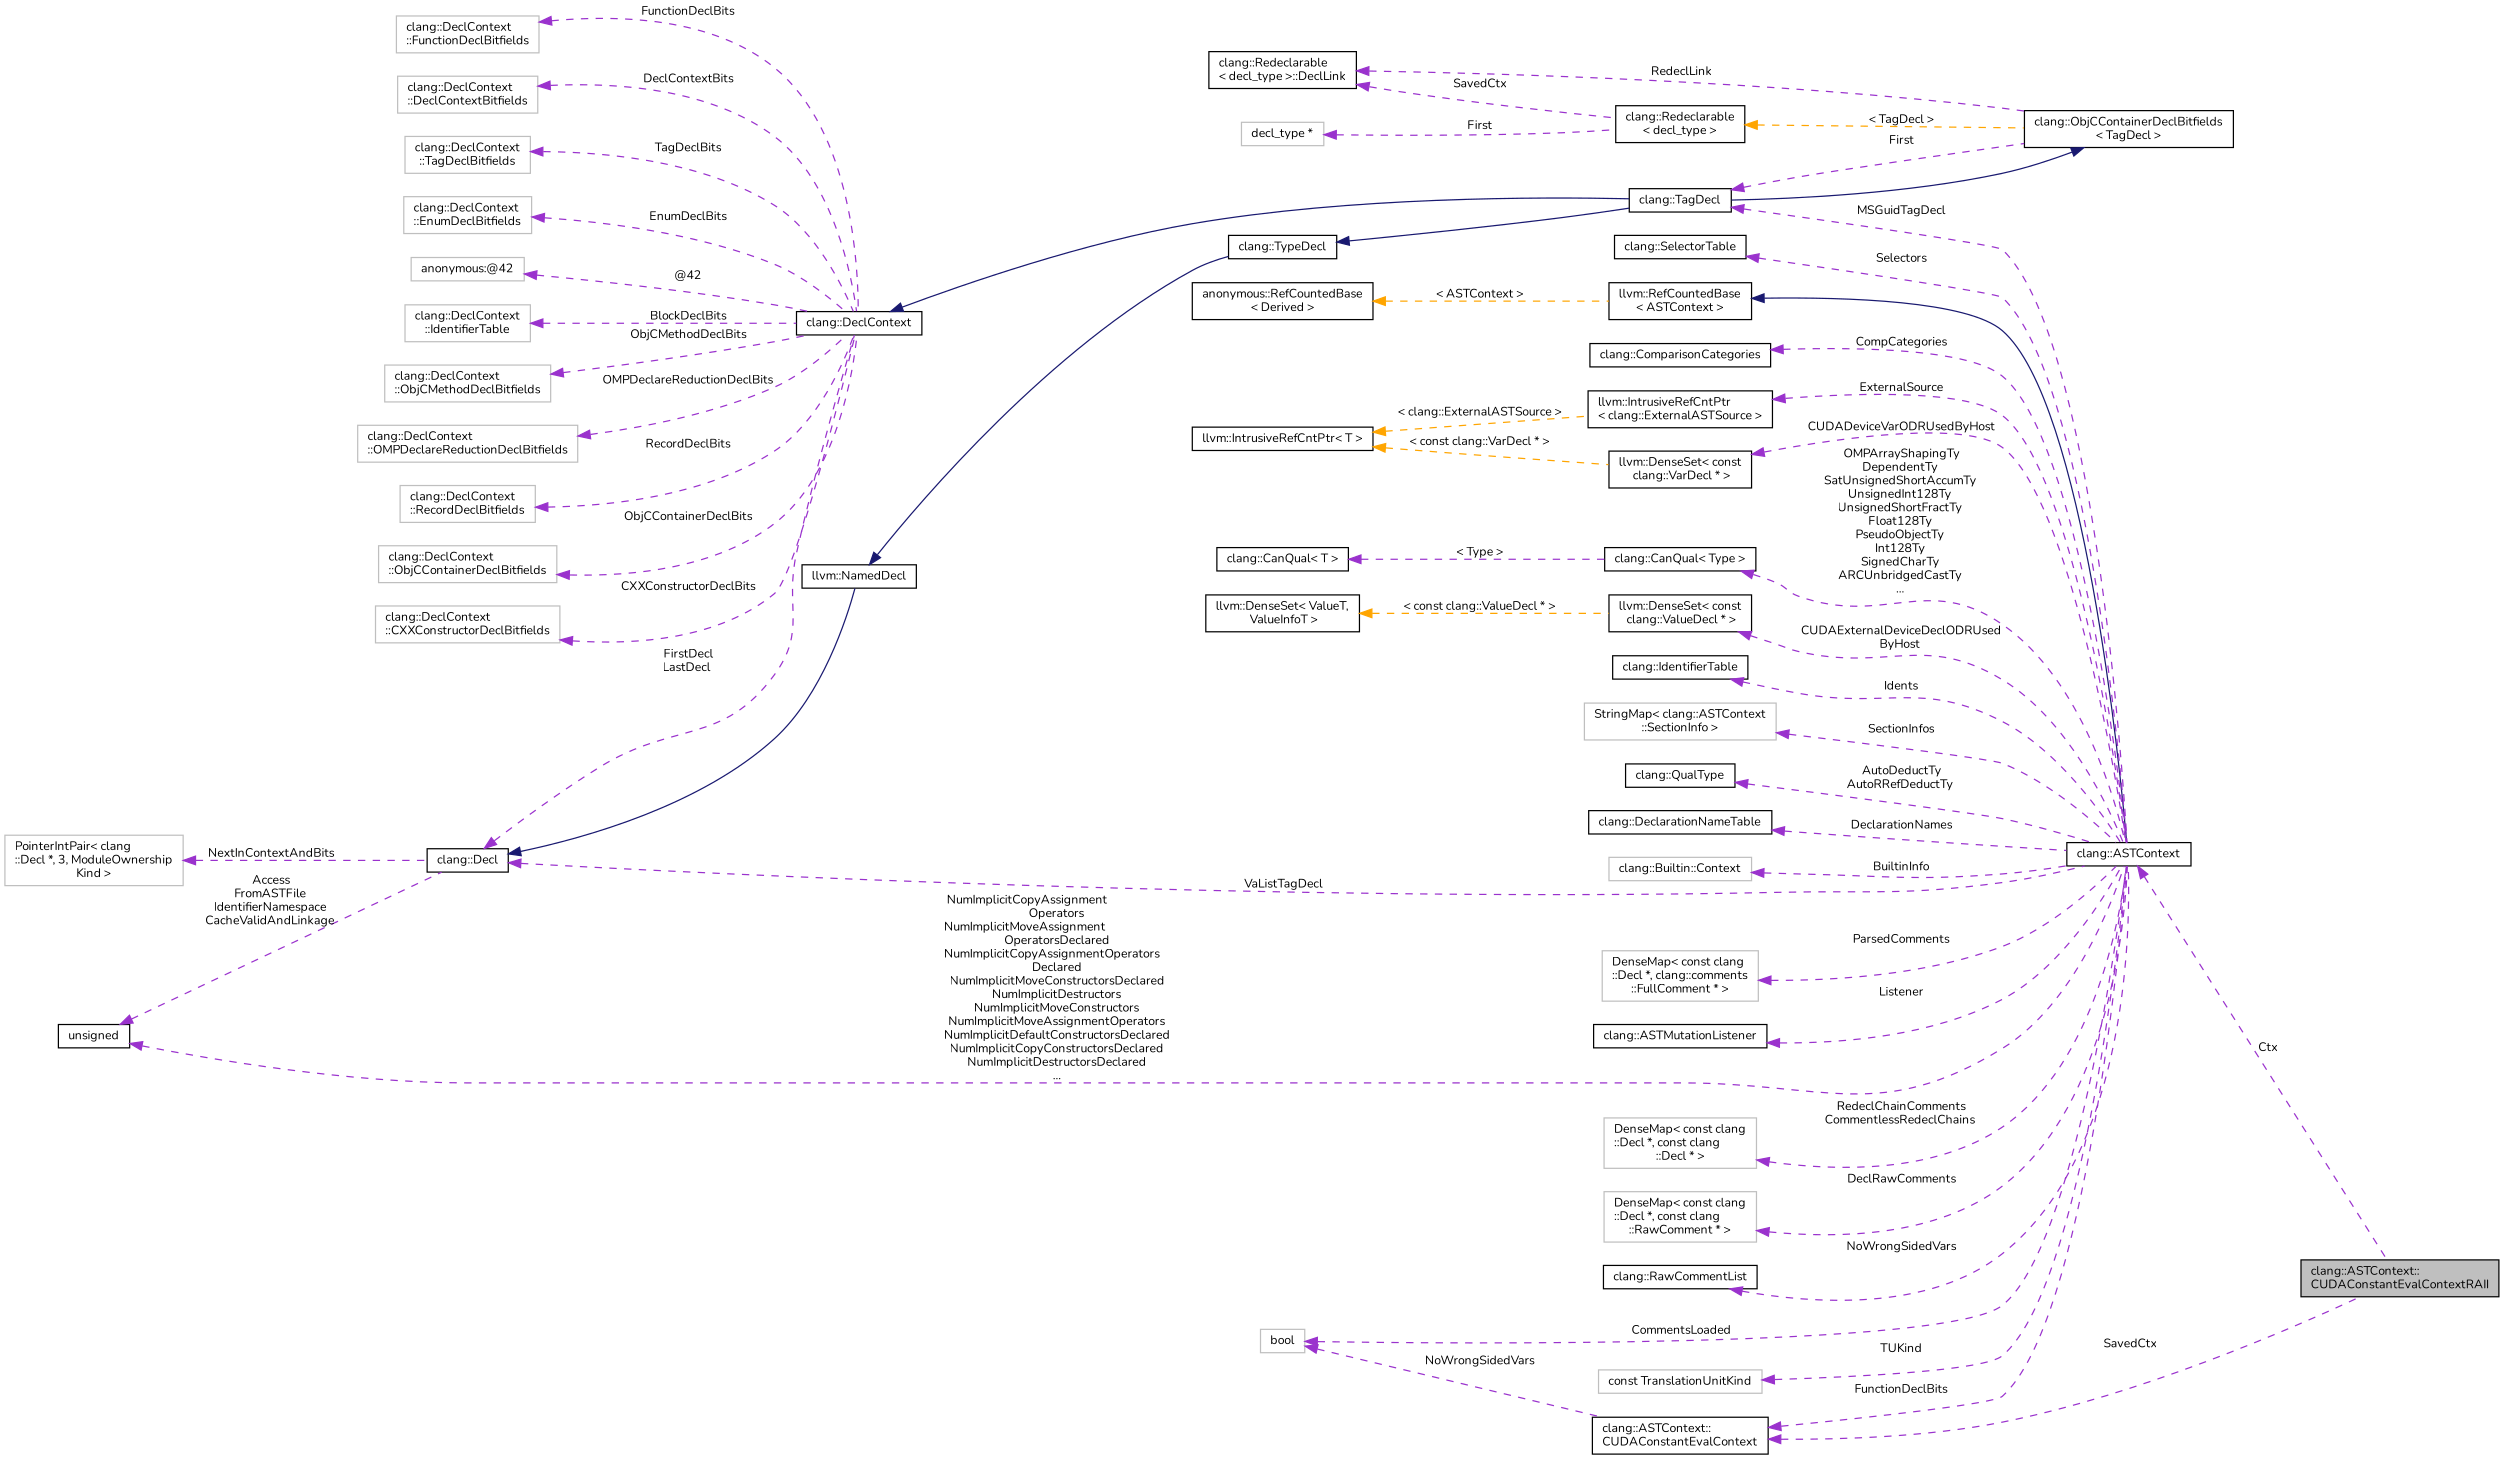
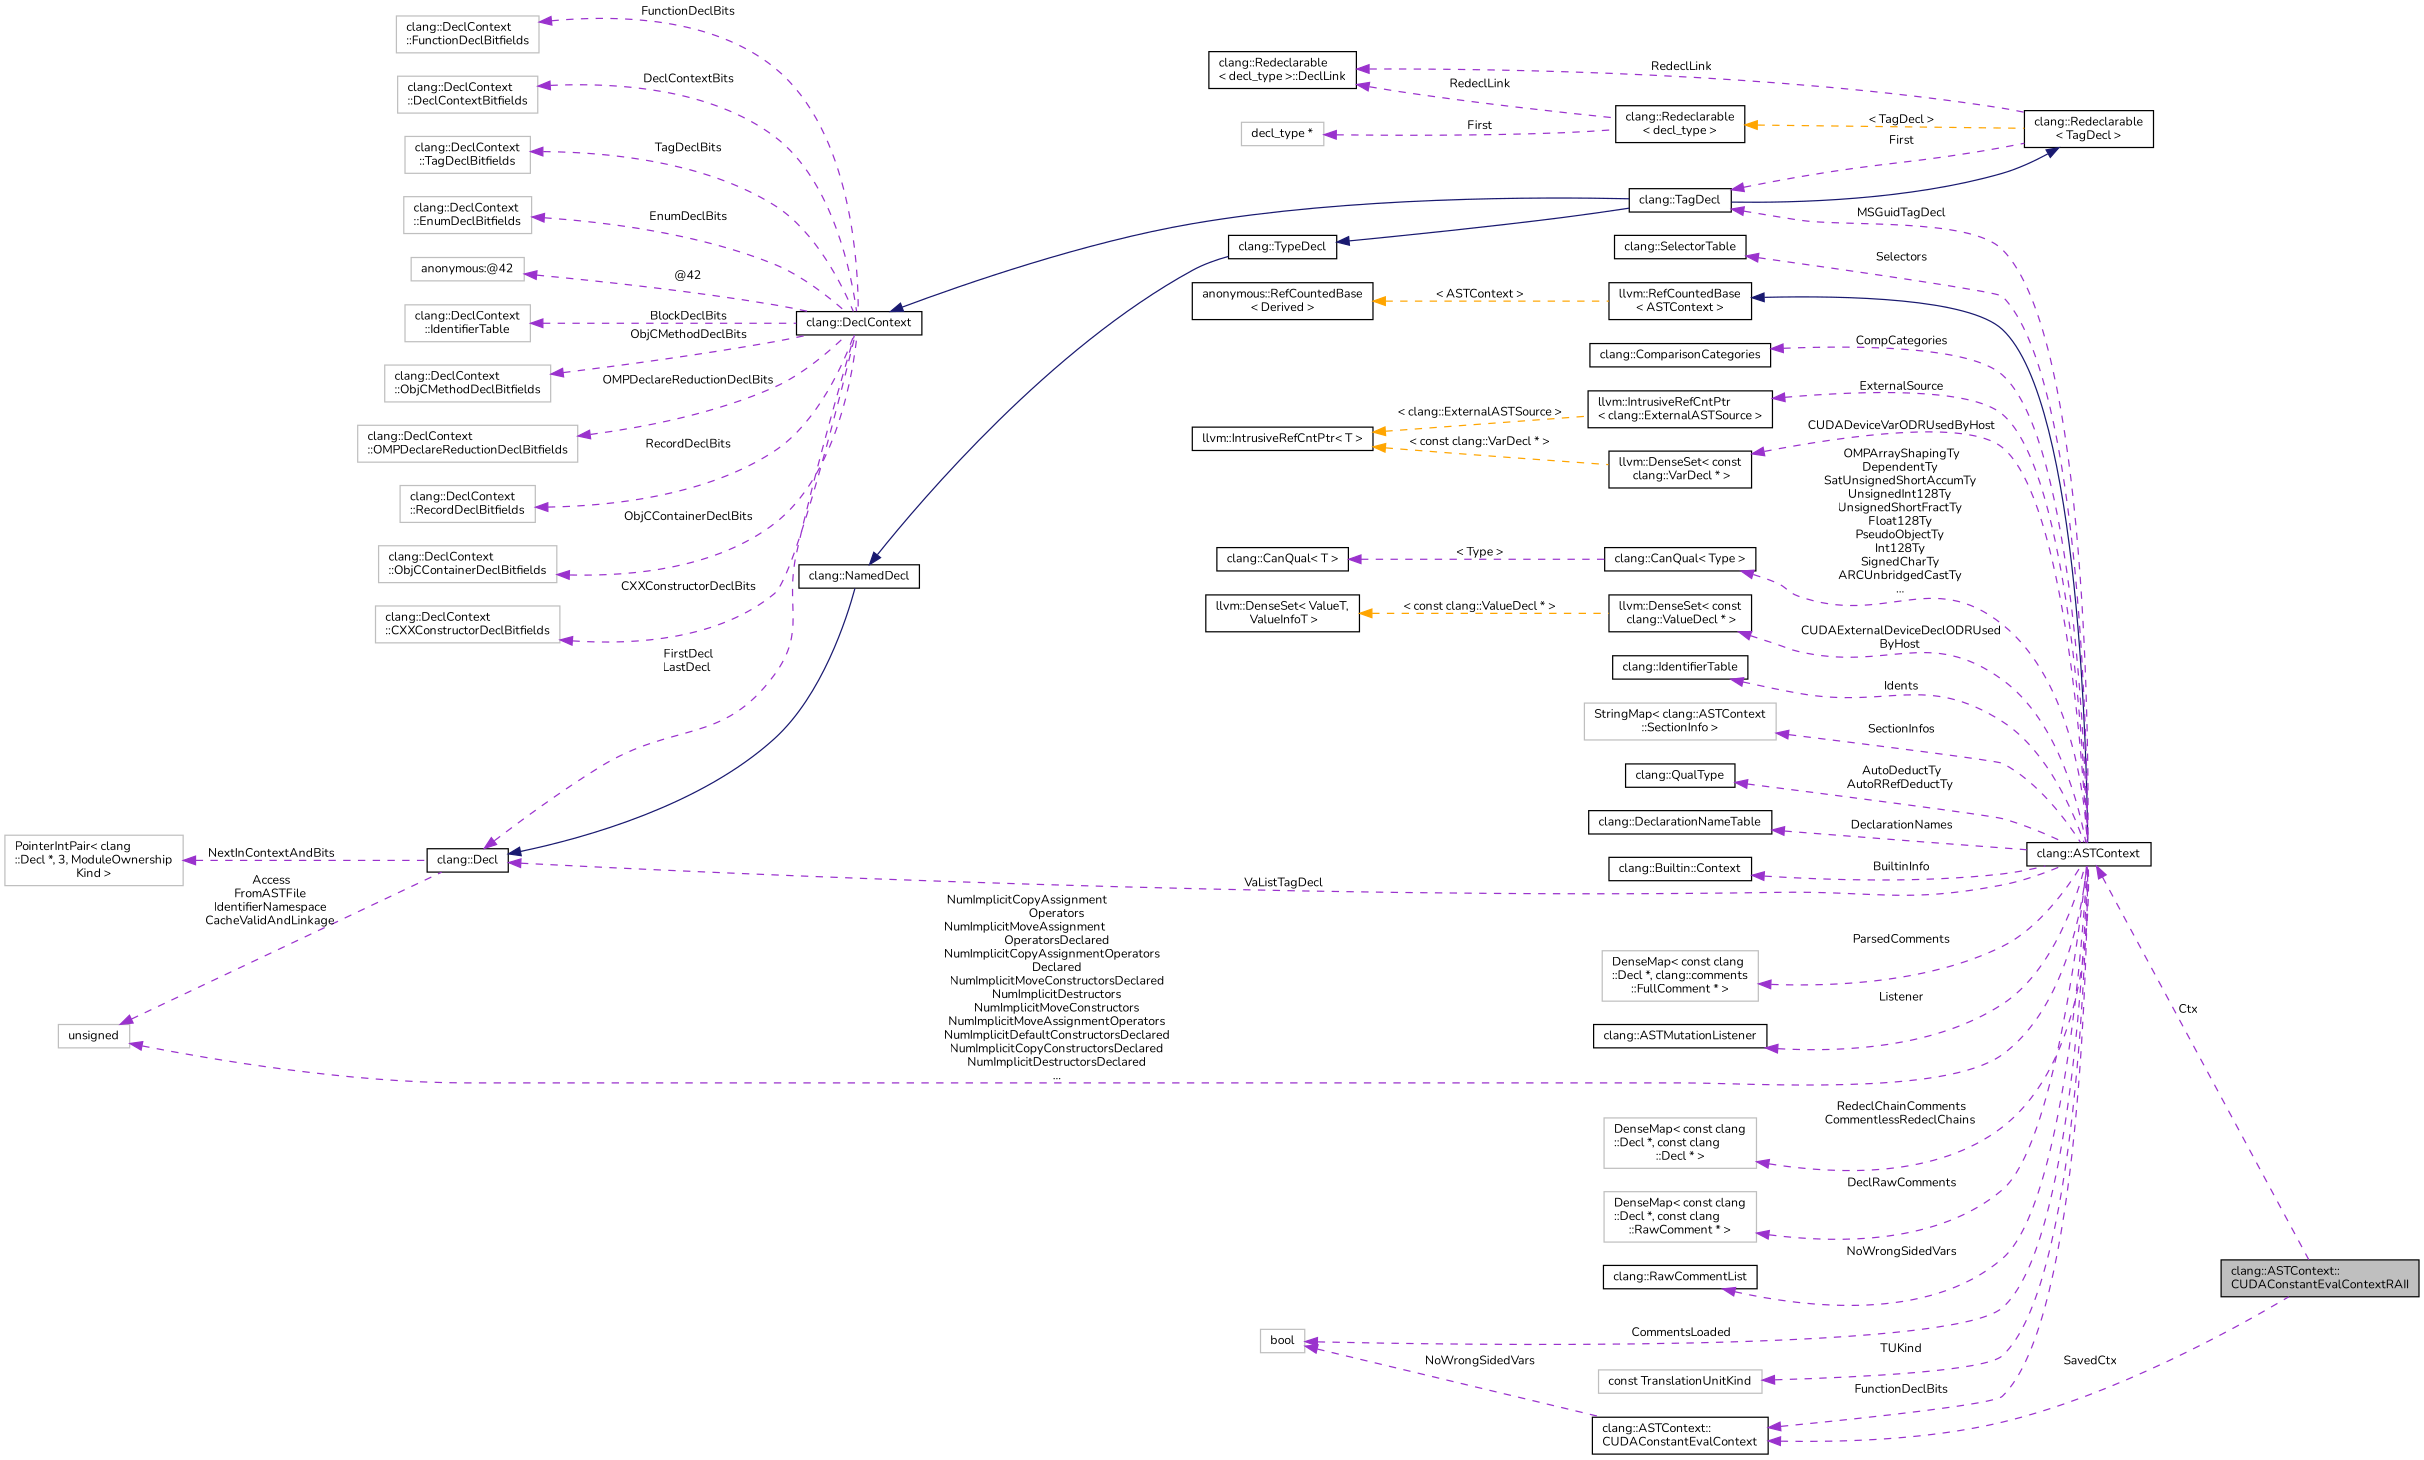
edge "clang::Redeclarable < decl_type >" -> "clang::Redeclarable < decl_type >::DeclLink": label " SavedCtx" -> " RedeclLink"
node "clang::ObjCContainerDeclBitfields < TagDecl >": label "clang::ObjCContainerDeclBitfields < TagDecl >" -> "clang::Redeclarable < TagDecl >"
node "llvm::NamedDecl": label "llvm::NamedDecl" -> "clang::NamedDecl"
node "clang::Builtin::Context": color grey75 -> black
node "unsigned": color black -> grey75
